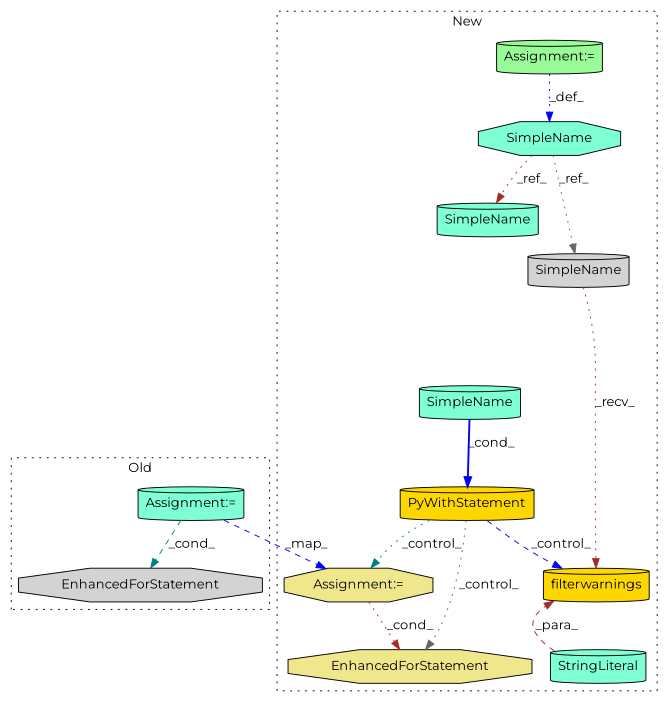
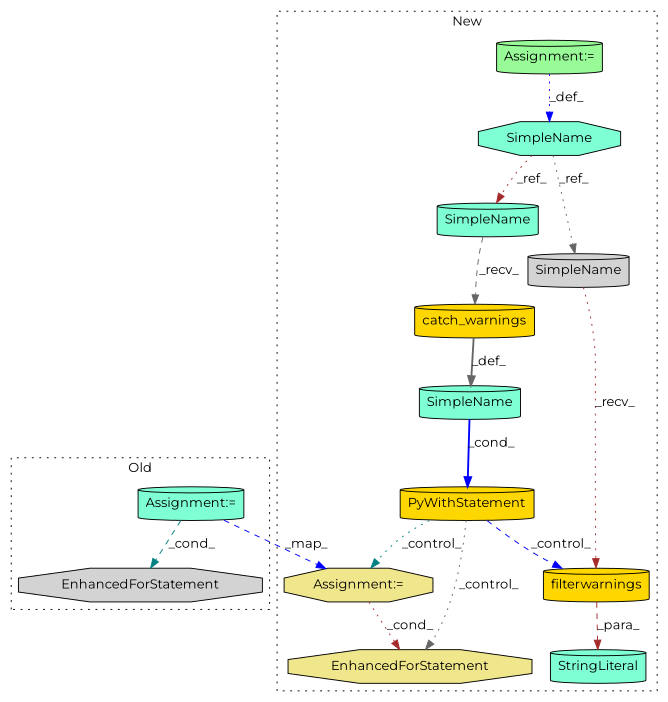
node "catch_warnings": added
edge "StringLiteral" -> "filterwarnings": reversed
